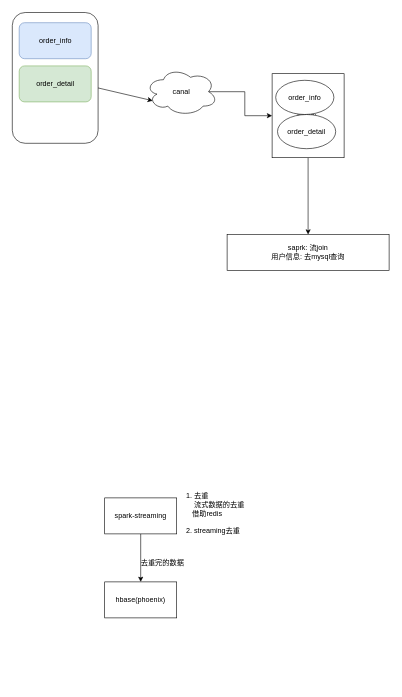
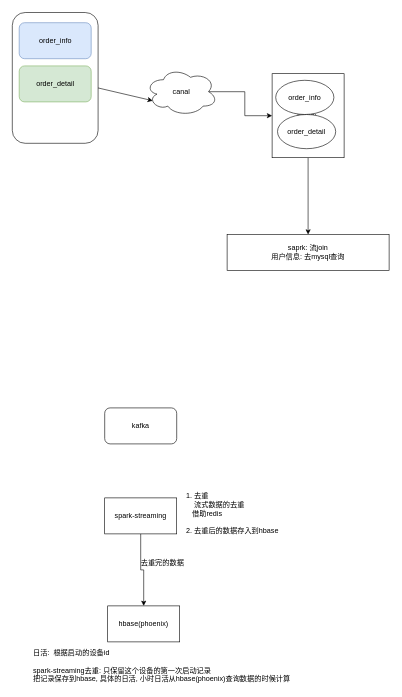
node "kafka": added
node "1. 去重 流式数据的去重 借助redis 2. streaming去重": label "1. 去重 流式数据的去重 借助redis 2. streaming去重" -> "1. 去重 流式数据的去重 借助redis 2. 去重后的数据存入到hbase"
node "hbase(phoenix)": moved (141, 600) -> (144, 624)
node "日活: 根据启动的设备id spark-streaming去重: 只保留这个设备的第一次启动记录 把记录保存到hbase, 具体的日活, 小时日活从hbase(phoenix)查询数据的时候计算": added
